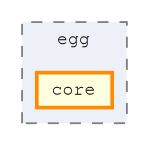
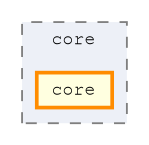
cluster "egg": label "egg" -> "core"
